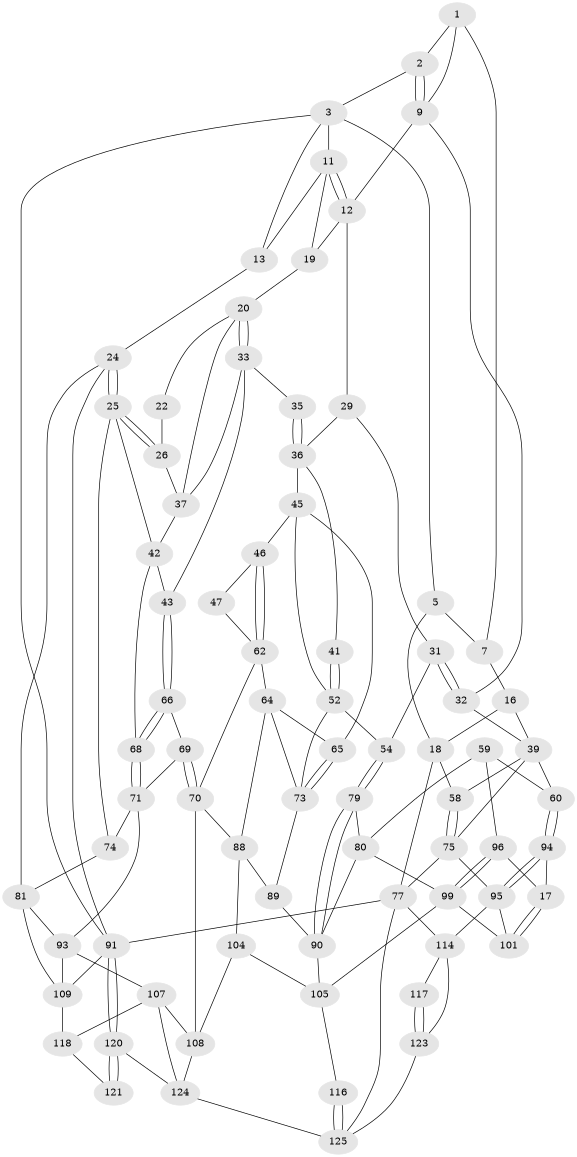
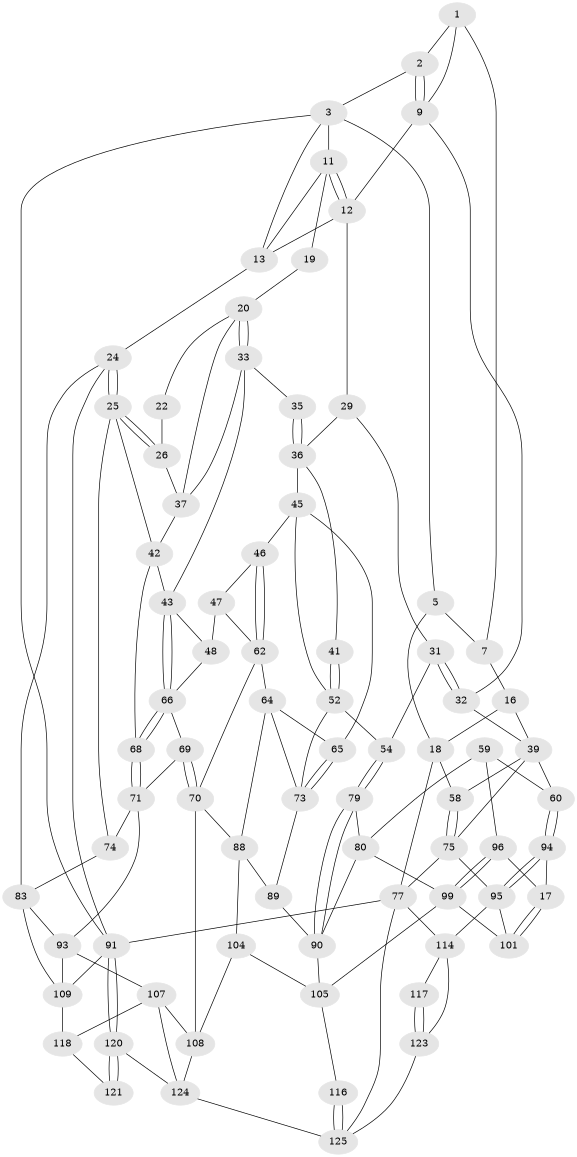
edge "12" -- "19": now "12" -- "13"
node "48": added
node "81": label "81" -> "83"
